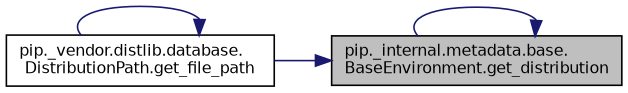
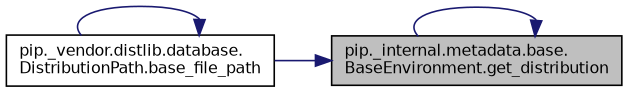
node "pip._vendor.distlib.database. DistributionPath.get_file_path": label "pip._vendor.distlib.database. DistributionPath.get_file_path" -> "pip._vendor.distlib.database. DistributionPath.base_file_path"
